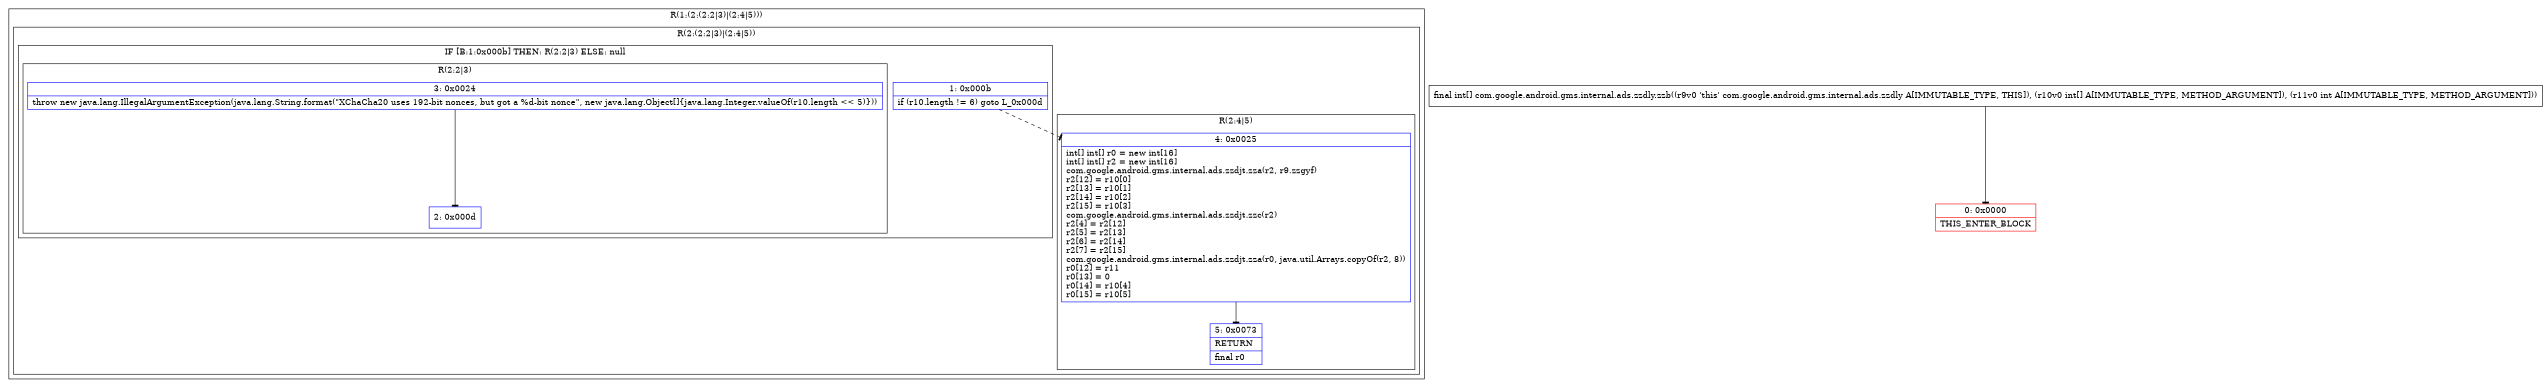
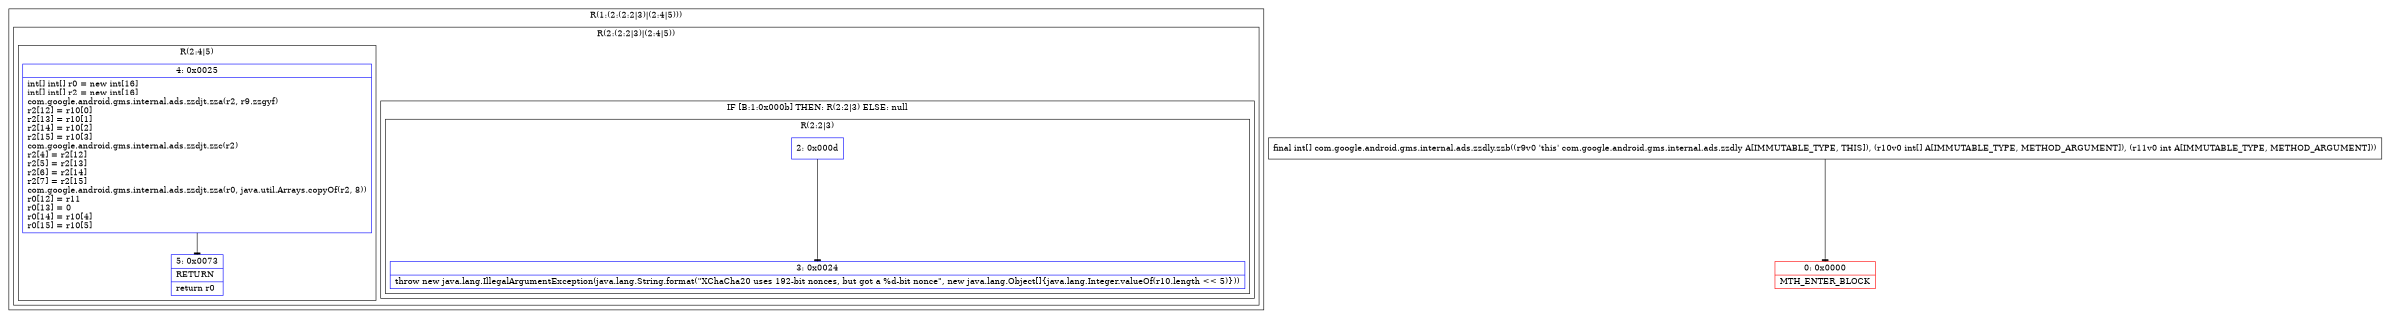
node "1: 0x000b": removed
edge "3: 0x0024" -> "2: 0x000d": reversed
node "0: 0x0000": text "THIS_ENTER_BLOCK" -> "MTH_ENTER_BLOCK"
node "5: 0x0073": text "final r0" -> "return r0"
